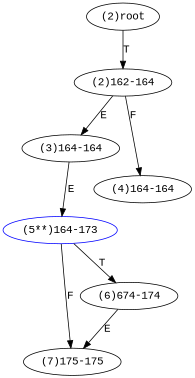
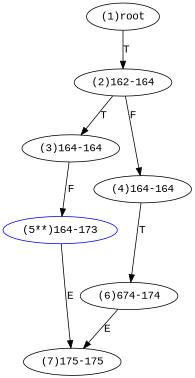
node "(2)root": label "(2)root" -> "(1)root"
edge "(2)162-164" -> "(3)164-164": label "E" -> "T"
edge "(3)164-164" -> "(5**)164-173": label "E" -> "F"
edge "(5**)164-173" -> "(6)674-174": now "(4)164-164" -> "(6)674-174"
edge "(5**)164-173" -> "(7)175-175": label "F" -> "E"
